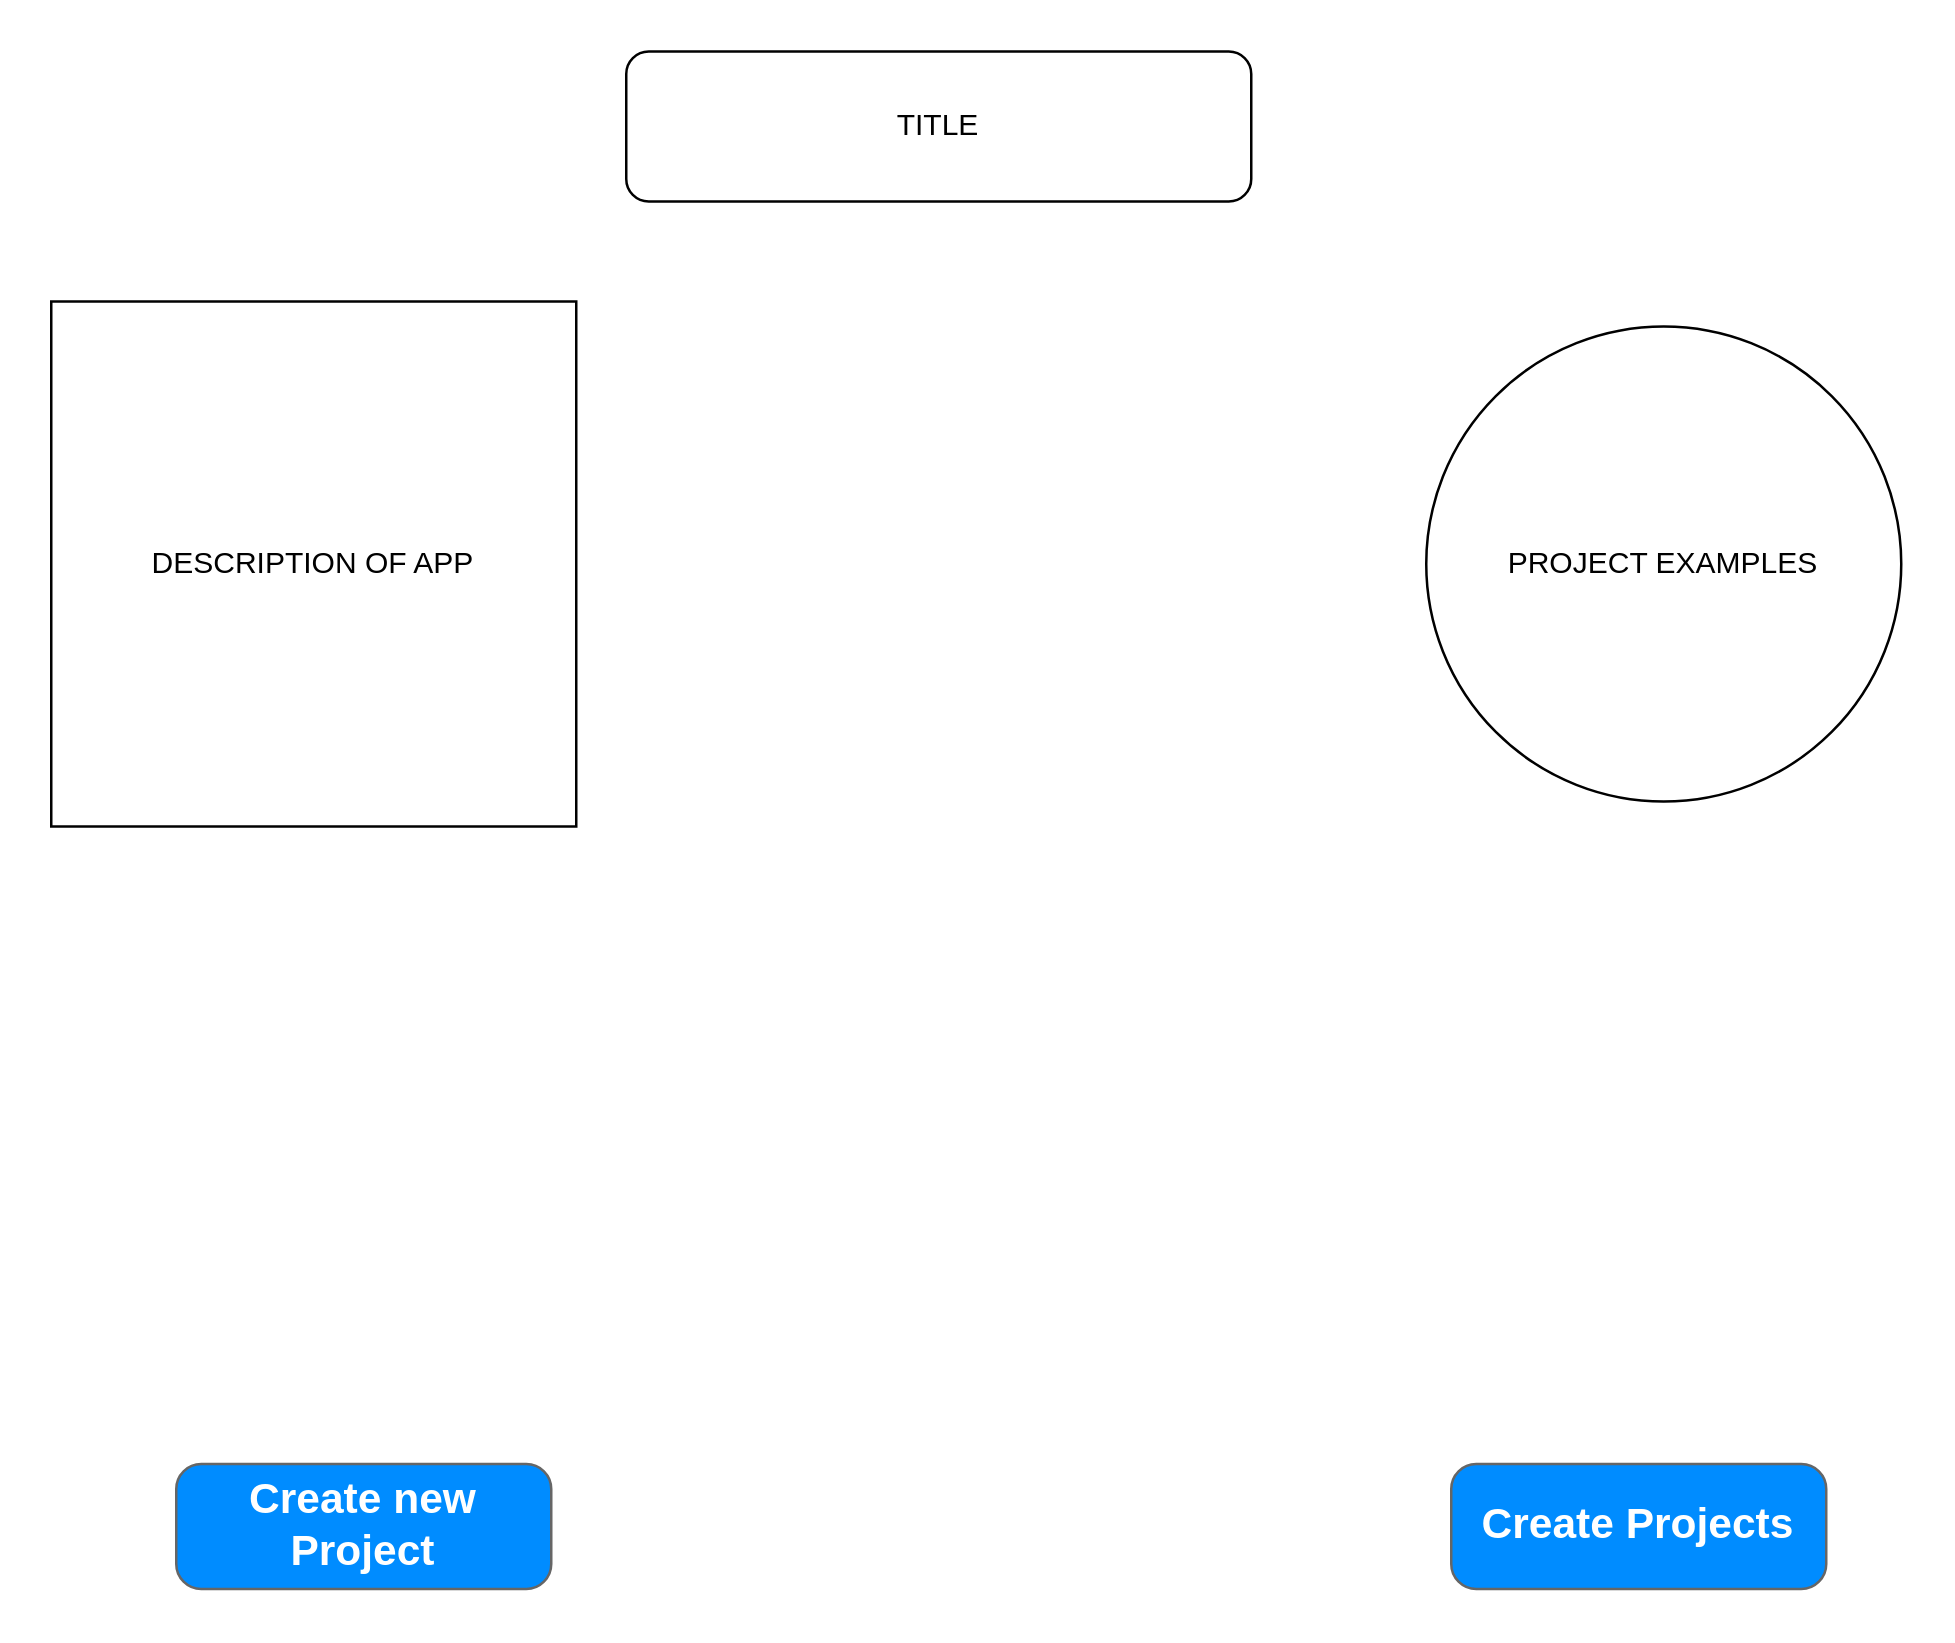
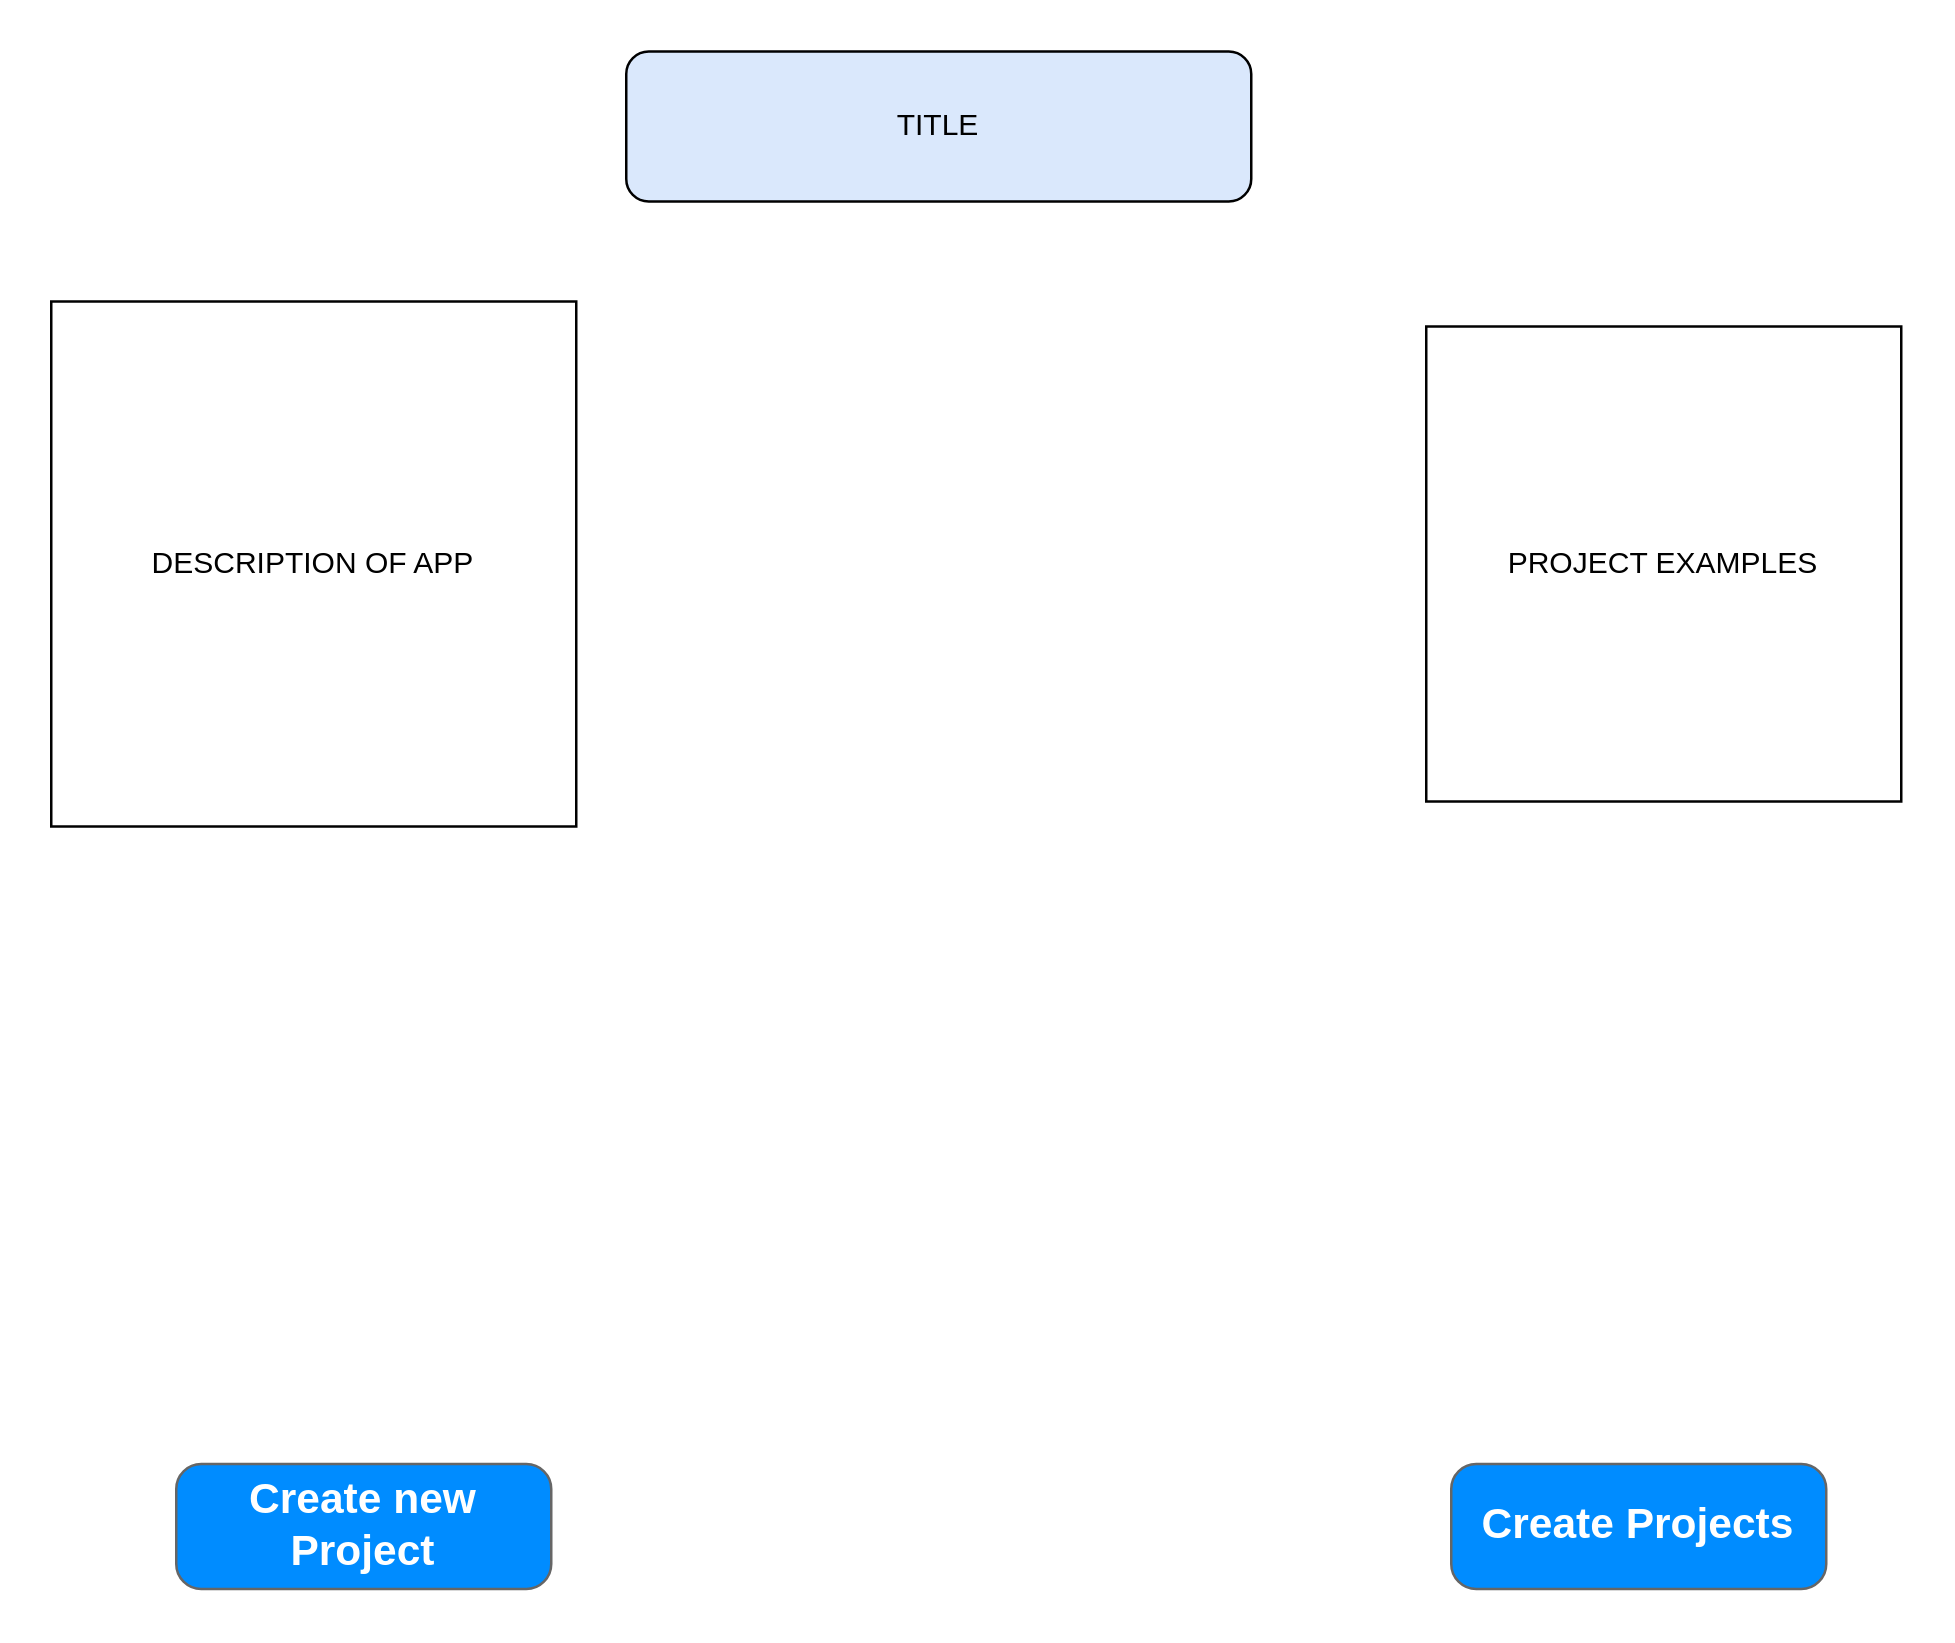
node "TITLE": fillcolor #ffffff -> #dae8fc
node "PROJECT EXAMPLES": shape ellipse -> rectangle
